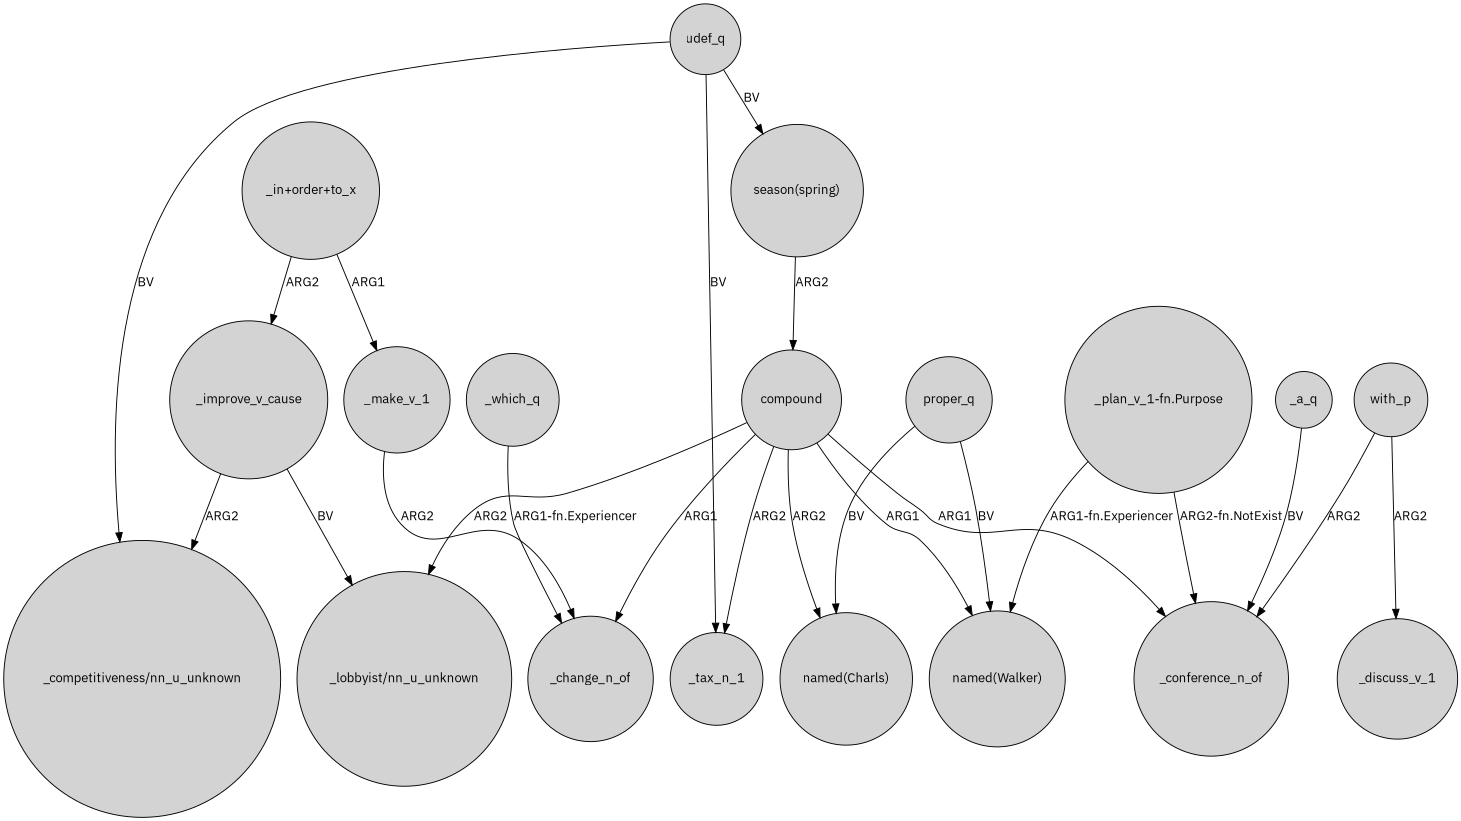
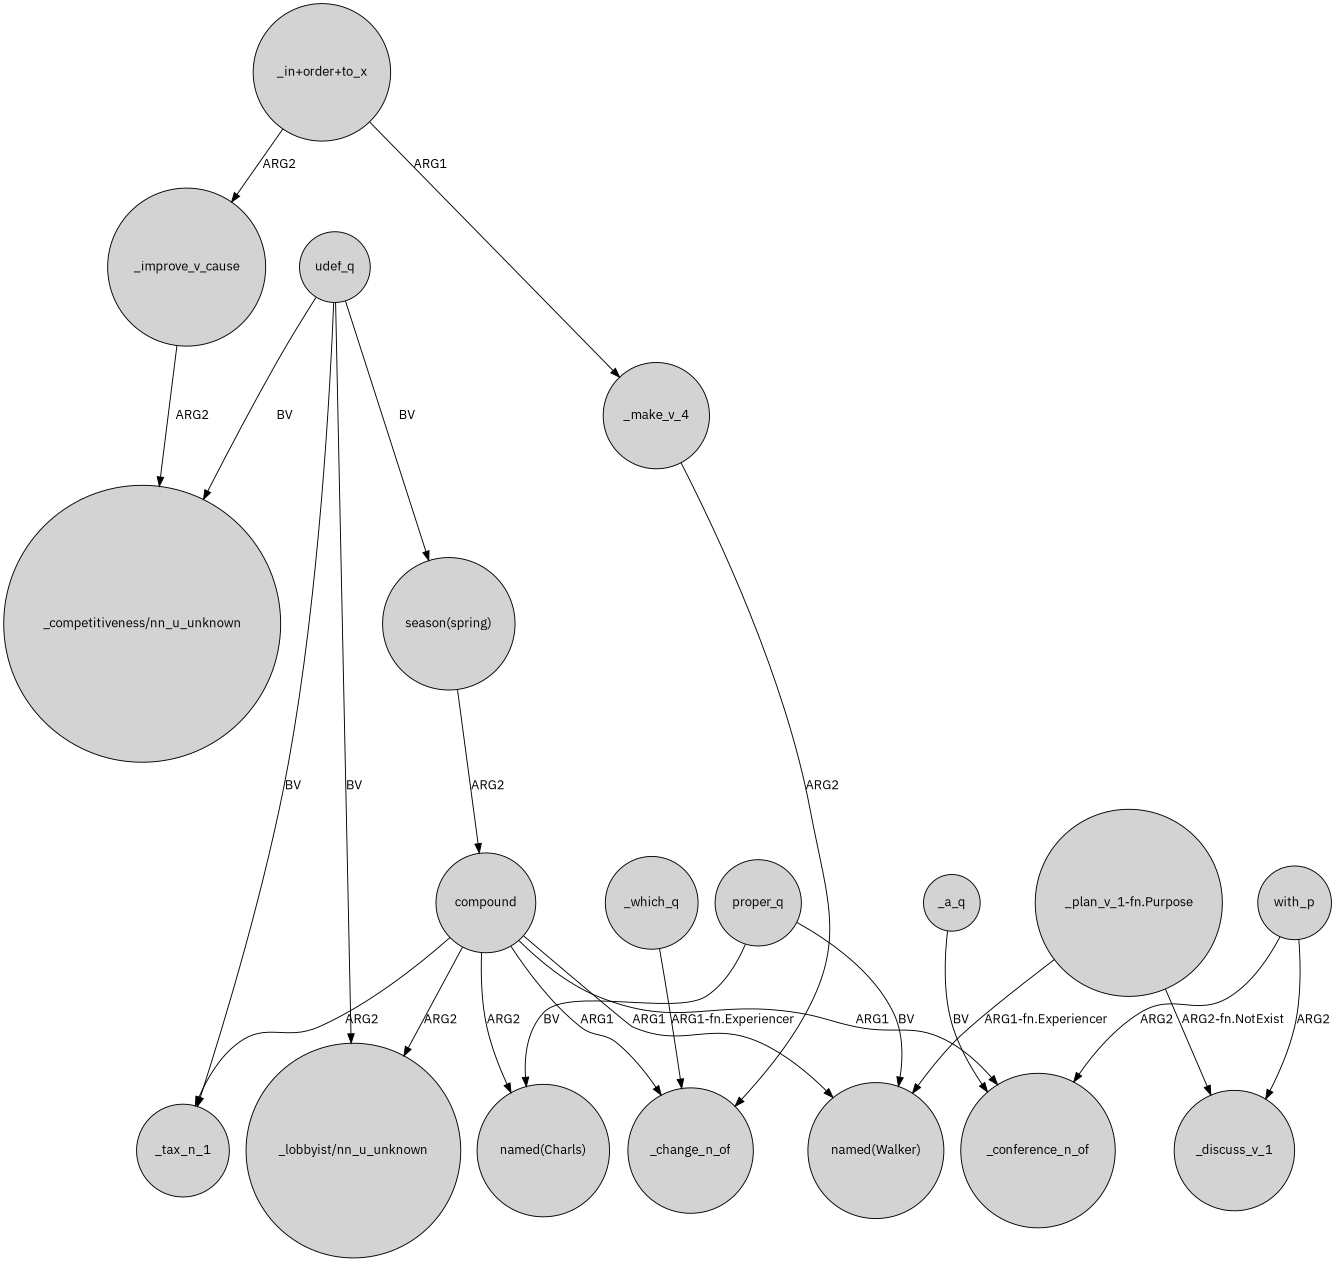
node "_make_v_1": label "_make_v_1" -> "_make_v_4"
edge "_improve_v_cause" -> "_lobbyist/nn_u_unknown": now "udef_q" -> "_lobbyist/nn_u_unknown"
edge "_plan_v_1-fn.Purpose" -> "_conference_n_of": now "_plan_v_1-fn.Purpose" -> "_discuss_v_1"
